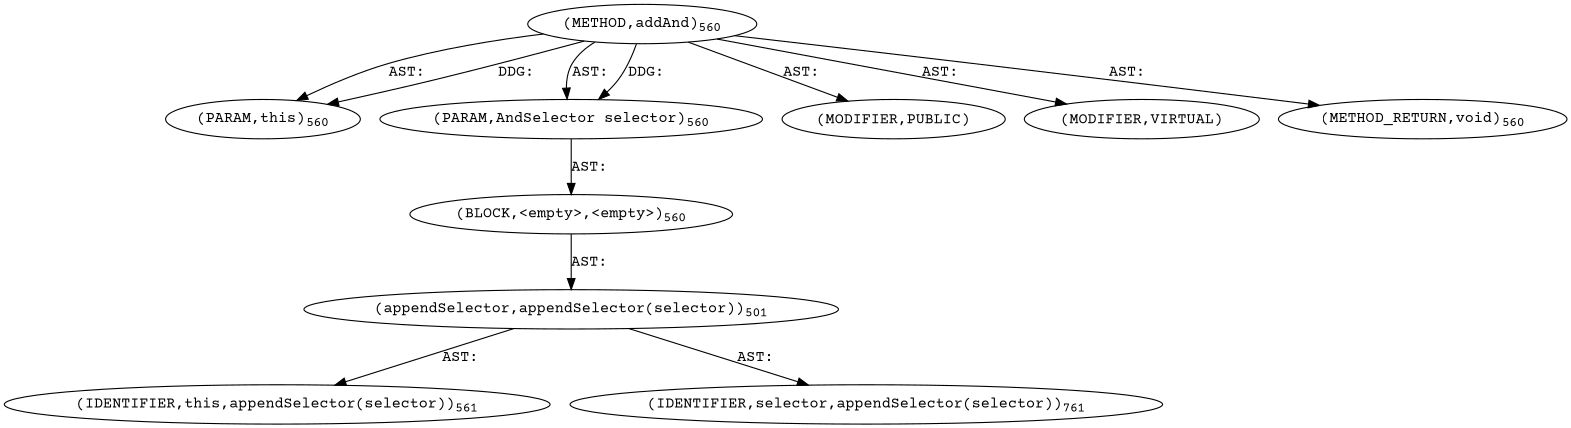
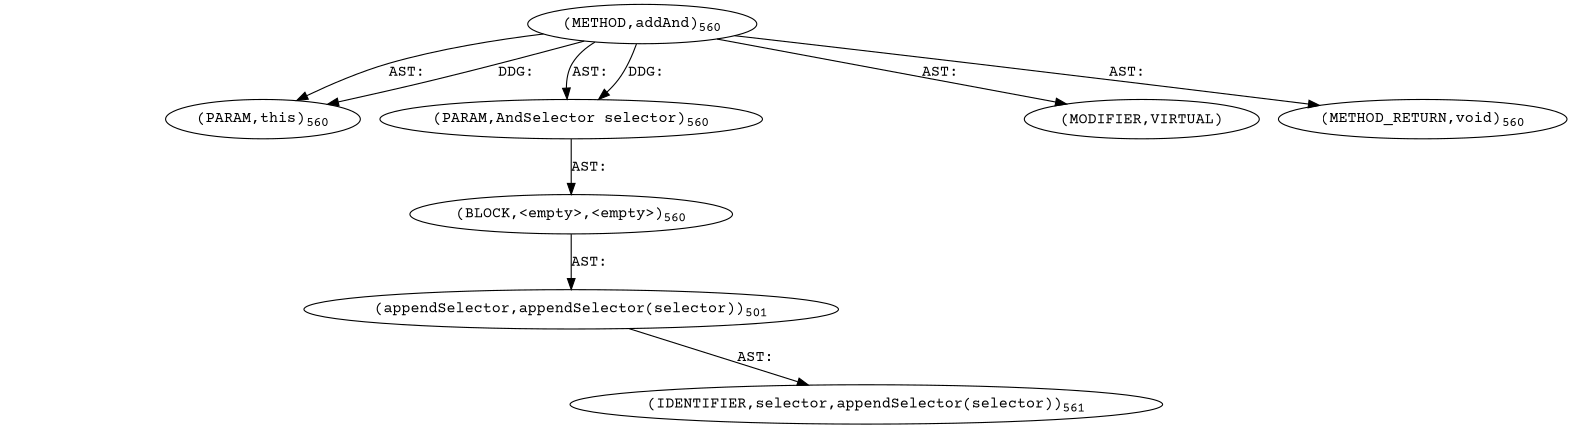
node "(MODIFIER,PUBLIC)": removed
node "(IDENTIFIER,selector,appendSelector(selector))": text "761" -> "561"
node "(IDENTIFIER,this,appendSelector(selector))": removed
